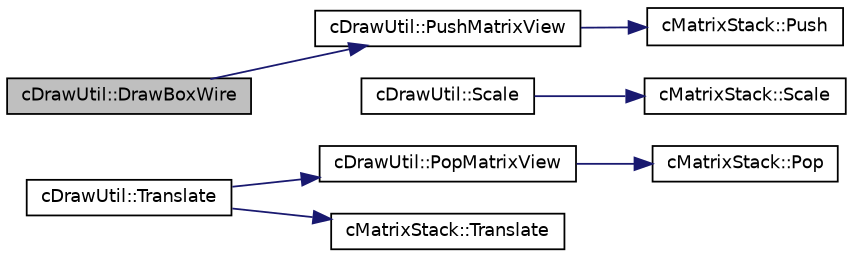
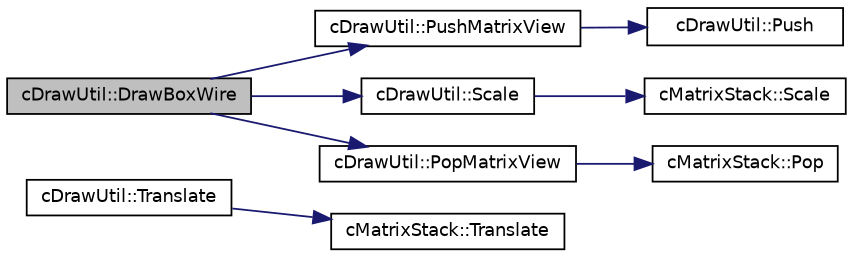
node "cMatrixStack::Push": label "cMatrixStack::Push" -> "cDrawUtil::Push"
edge "cDrawUtil::DrawBoxWire" -> "cDrawUtil::Scale": added
edge "cDrawUtil::Translate" -> "cDrawUtil::PopMatrixView": now "cDrawUtil::DrawBoxWire" -> "cDrawUtil::PopMatrixView"
